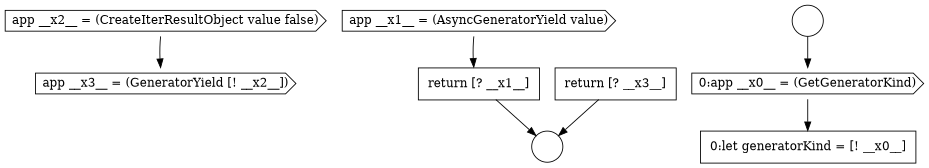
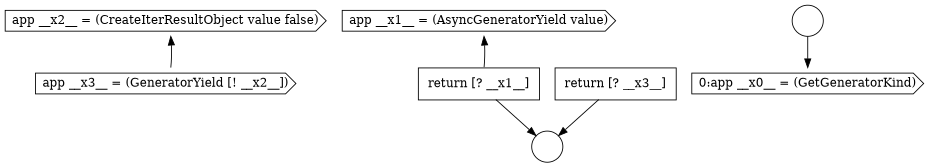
edge "app __x1__ = (AsyncGeneratorYield value)" -> "return [? __x1__]": reversed
edge "app __x2__ = (CreateIterResultObject value false)" -> "app __x3__ = (GeneratorYield [! __x2__])": reversed
node "0:let generatorKind = [! __x0__]": removed
